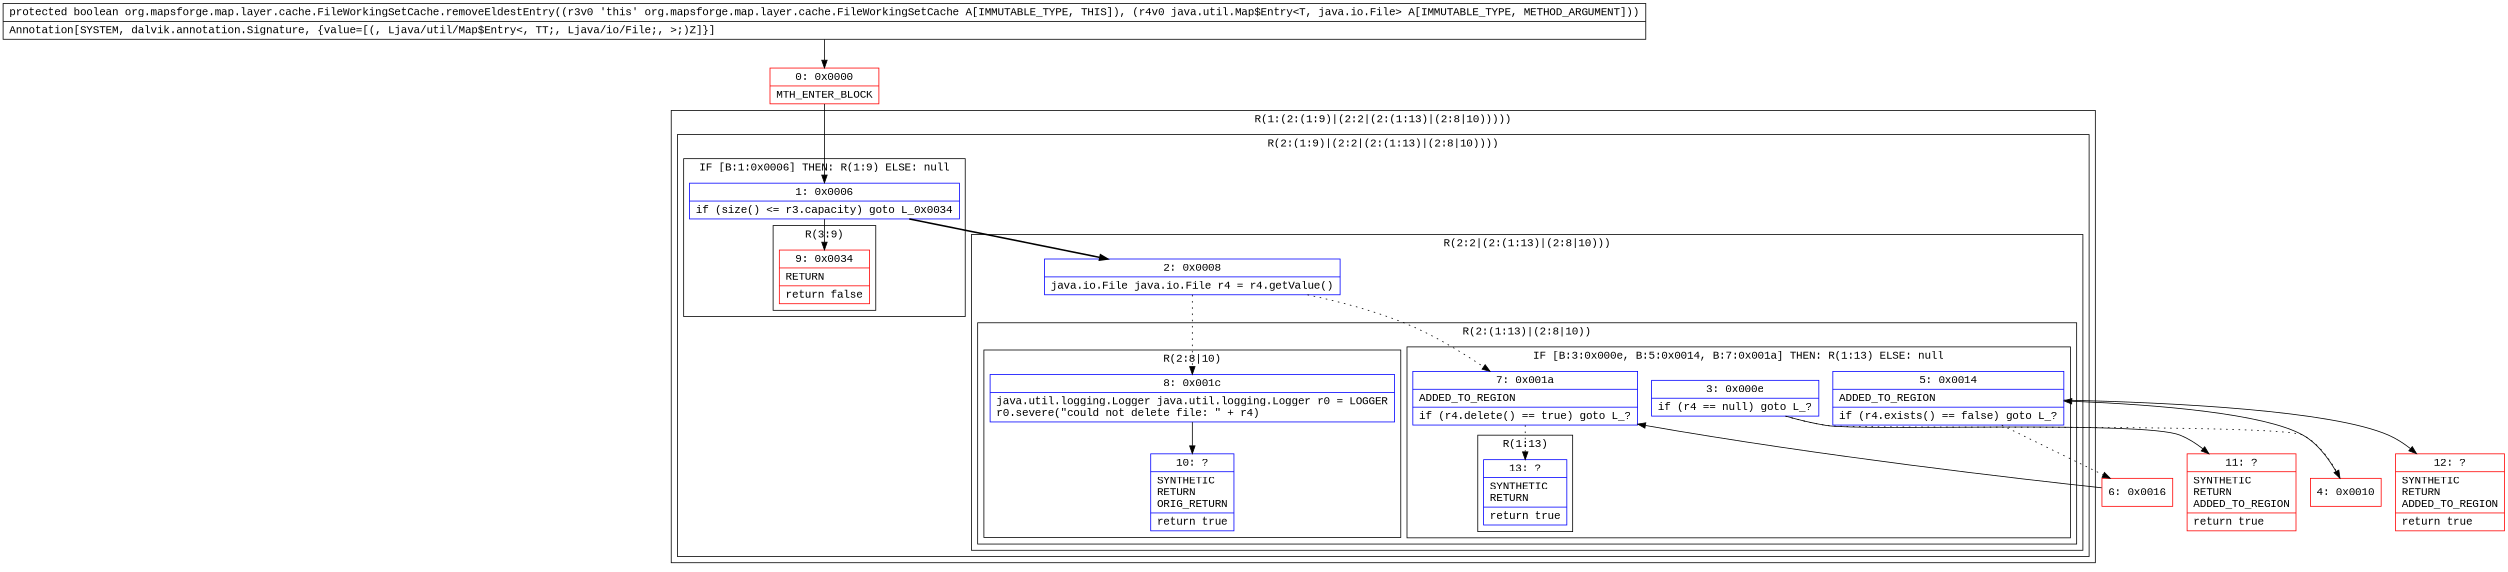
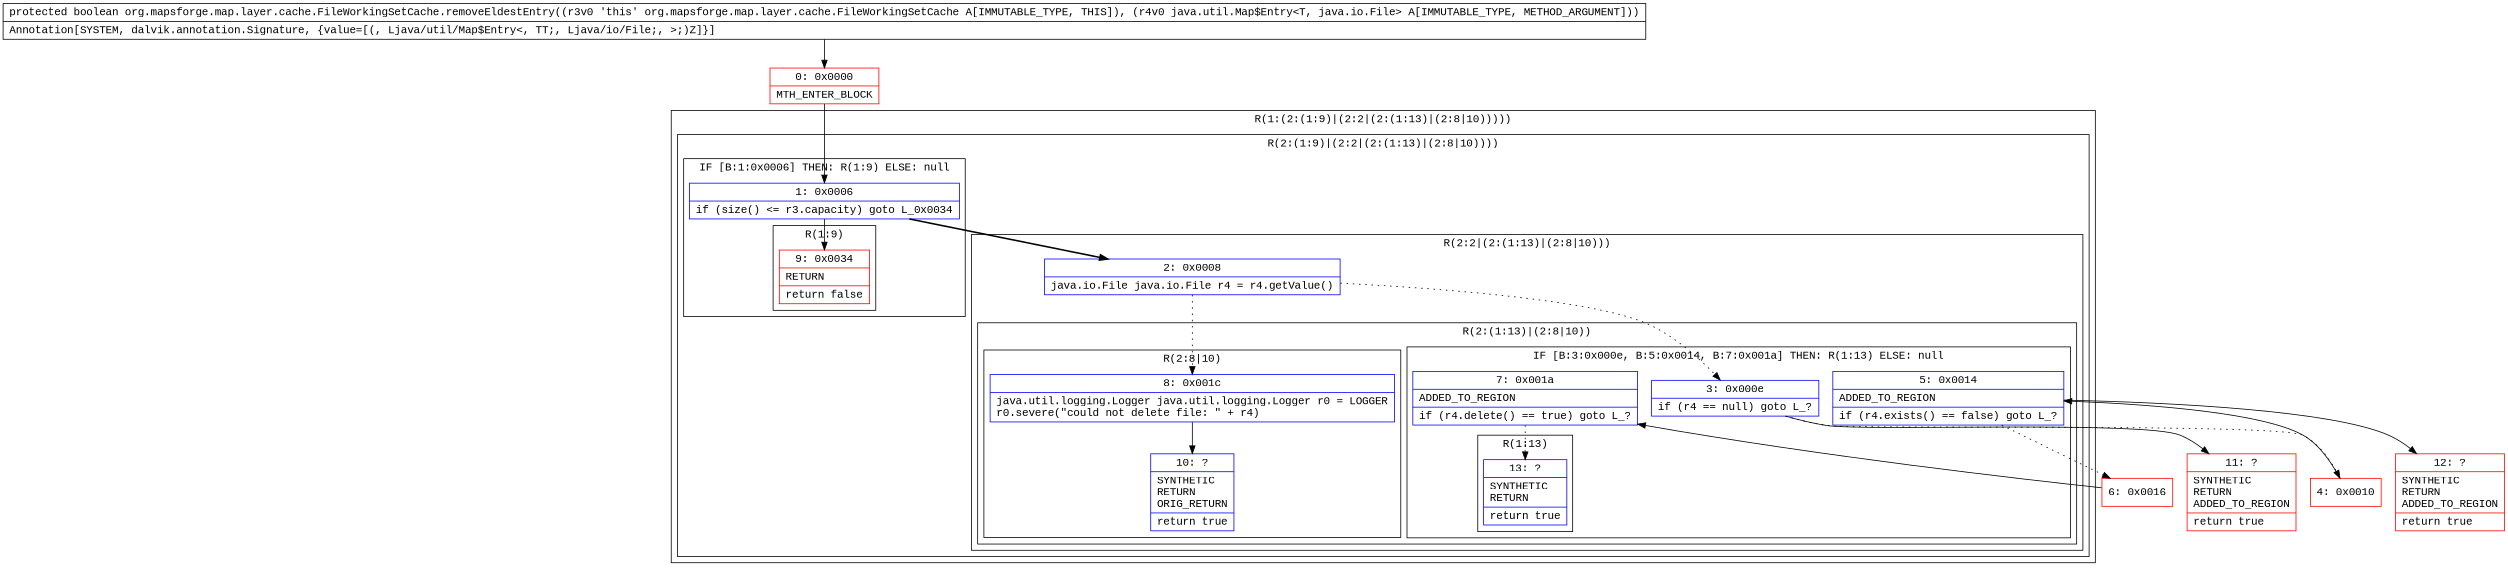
cluster "R(3:9)": label "R(3:9)" -> "R(1:9)"
edge "2: 0x0008" -> "7: 0x001a": now "2: 0x0008" -> "3: 0x000e"
